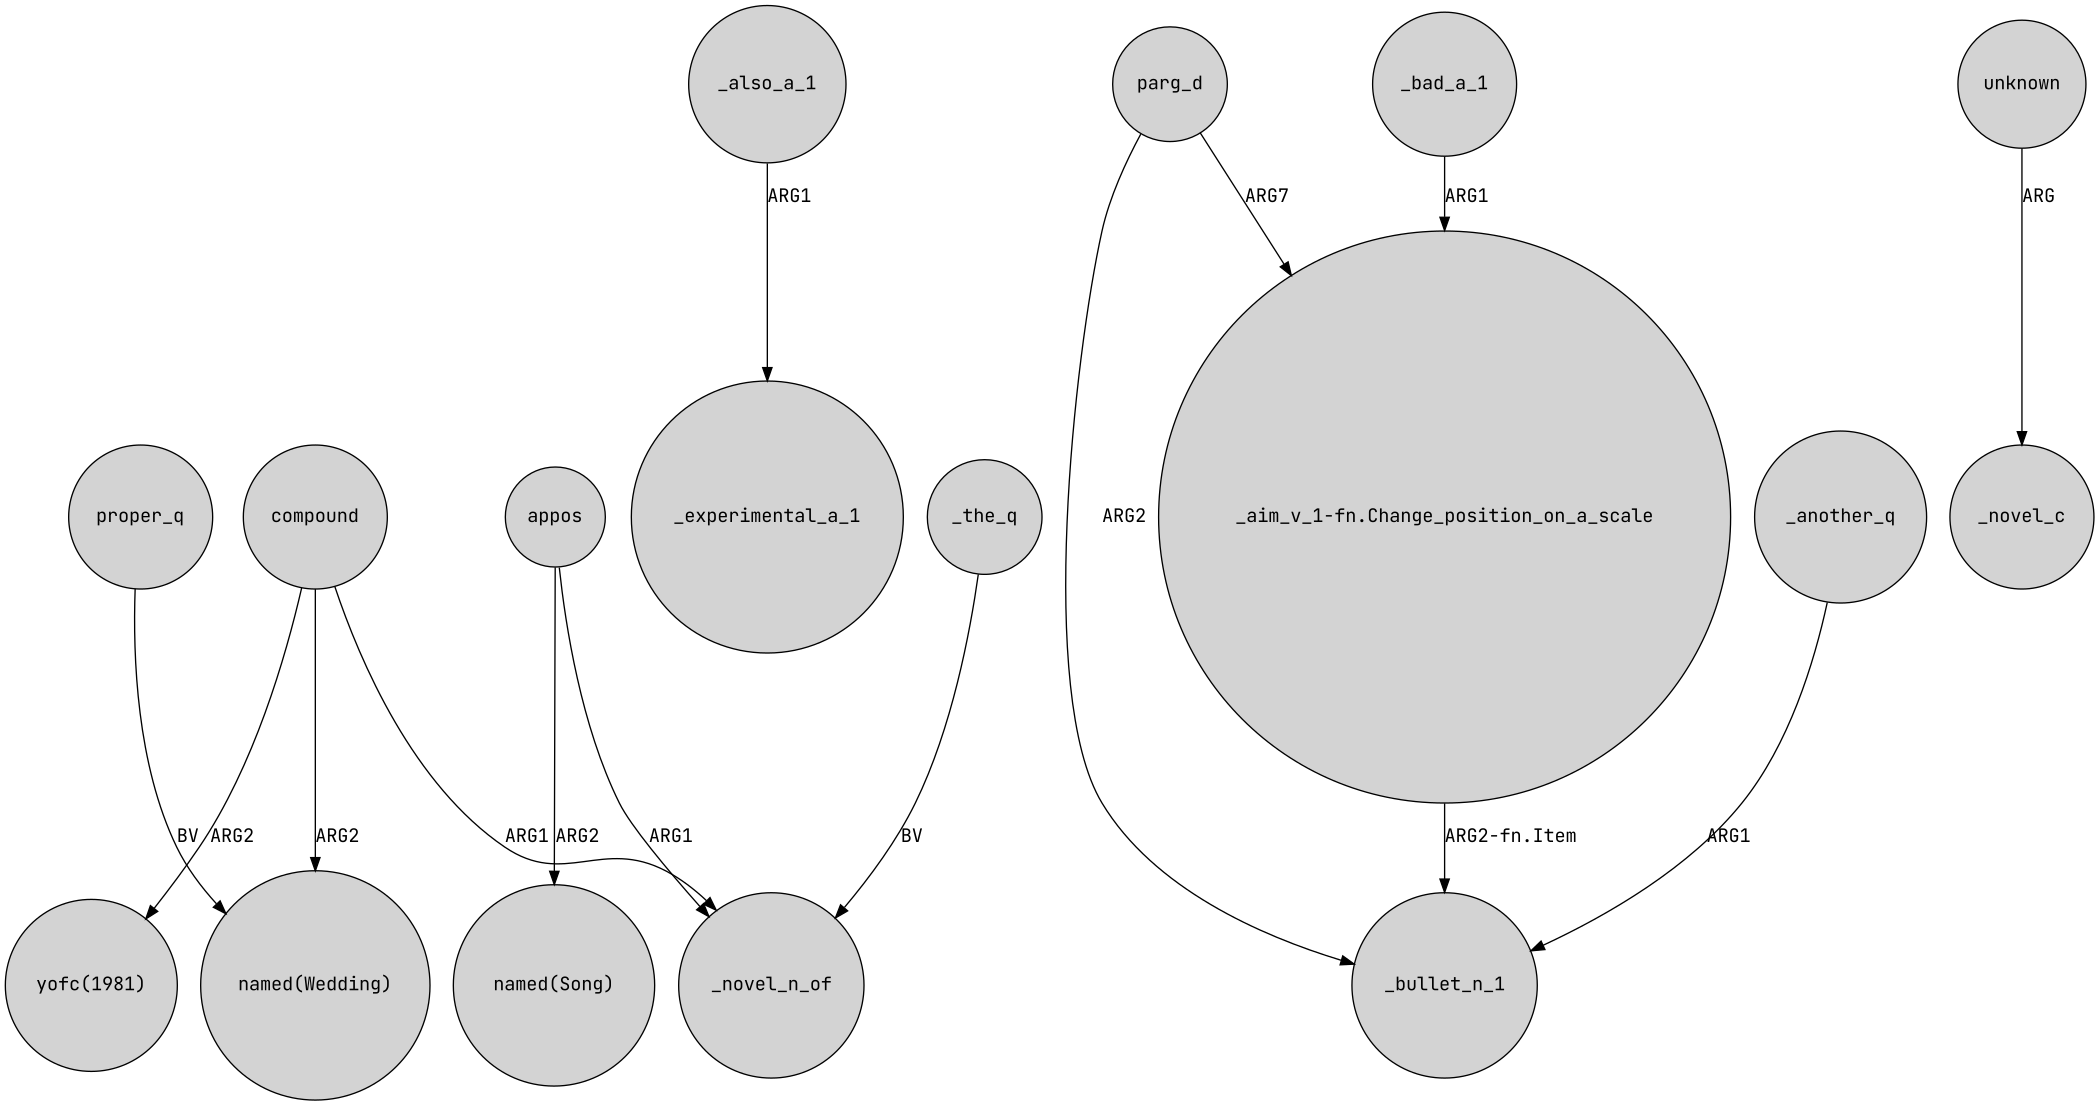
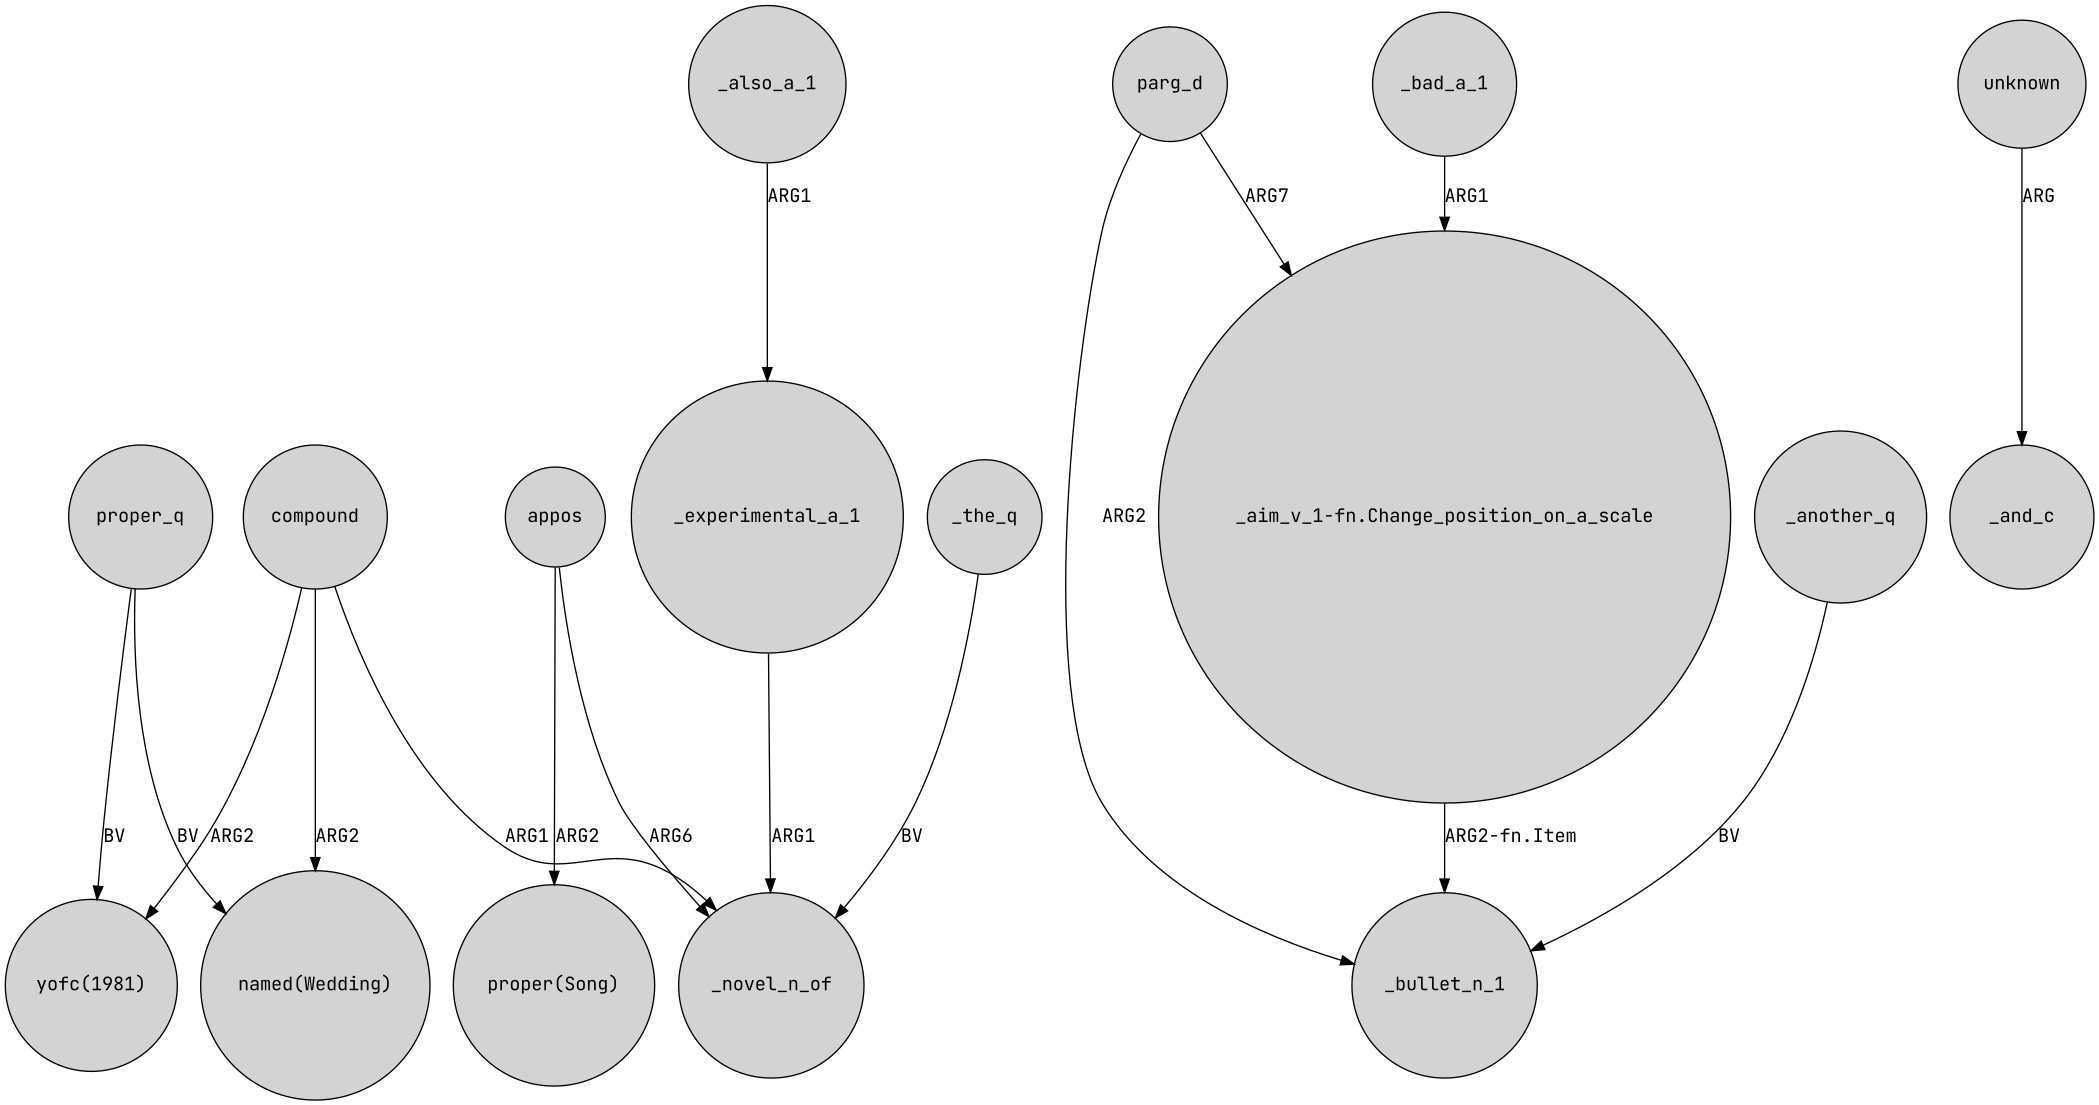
node "_novel_c": label "_novel_c" -> "_and_c"
edge "proper_q" -> "yofc(1981)": added, label "BV"
edge "_experimental_a_1" -> "_novel_n_of": added, label "ARG1"
edge "appos" -> "_novel_n_of": label "ARG1" -> "ARG6"
edge "_another_q" -> "_bullet_n_1": label "ARG1" -> "BV"
node "named(Song)": label "named(Song)" -> "proper(Song)"
